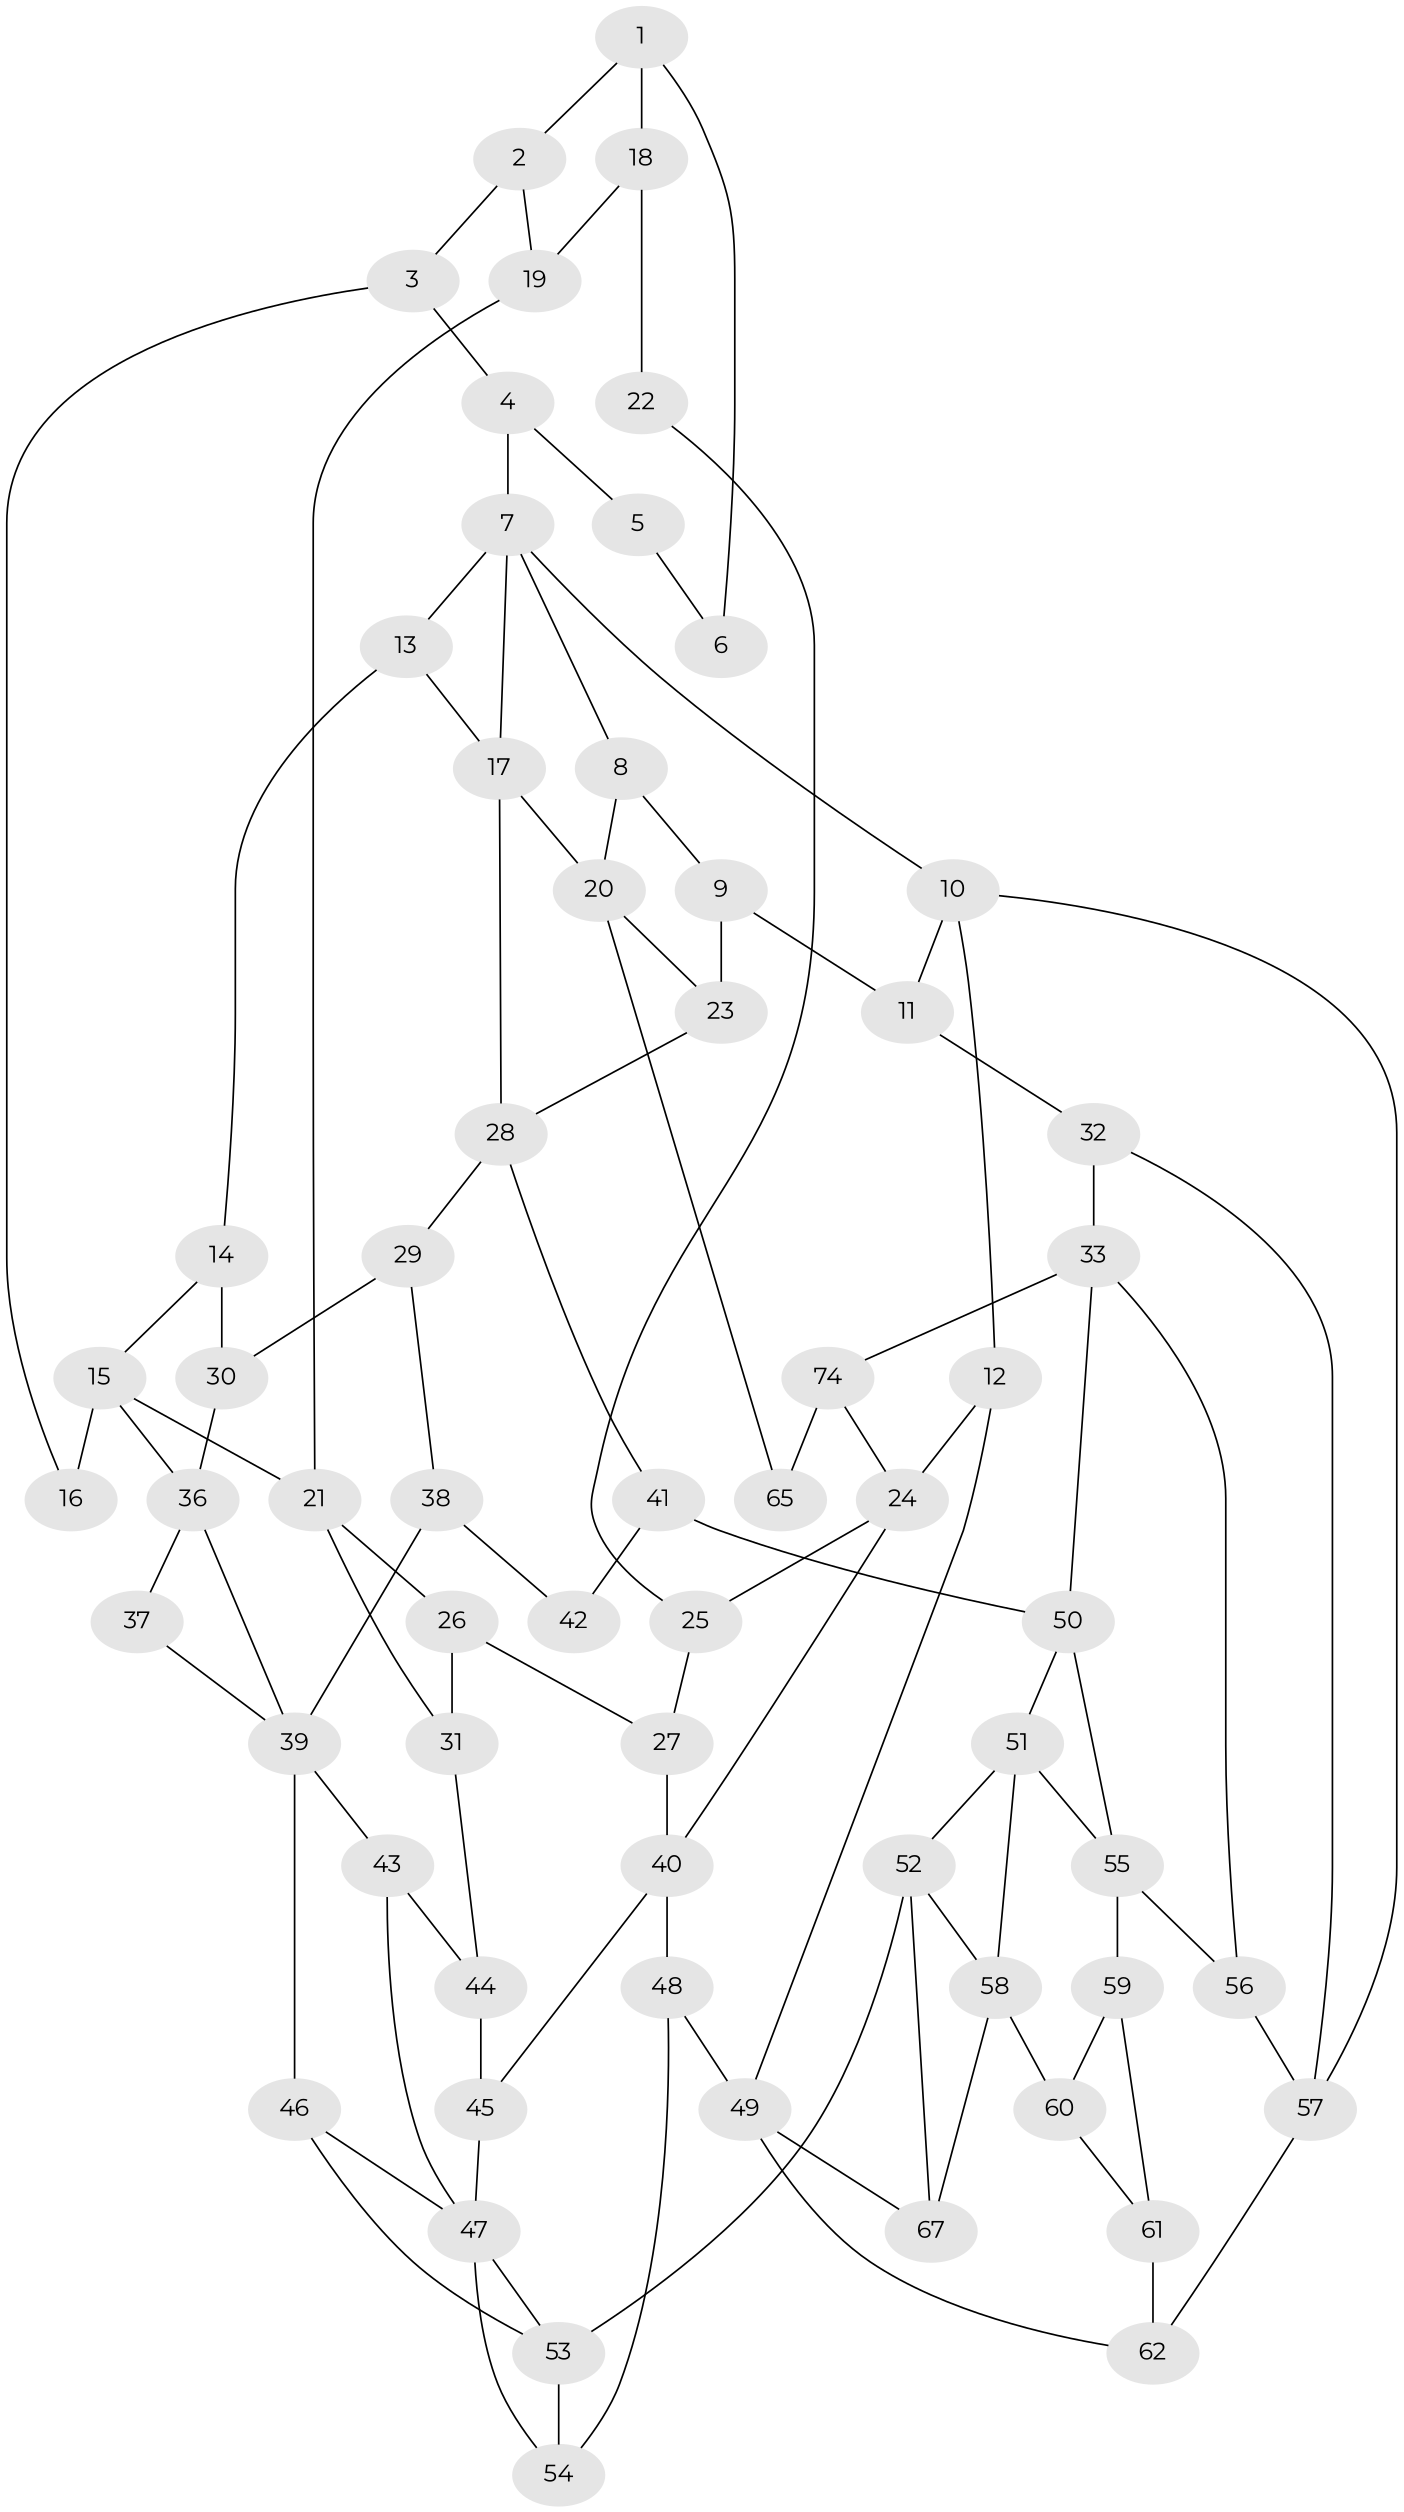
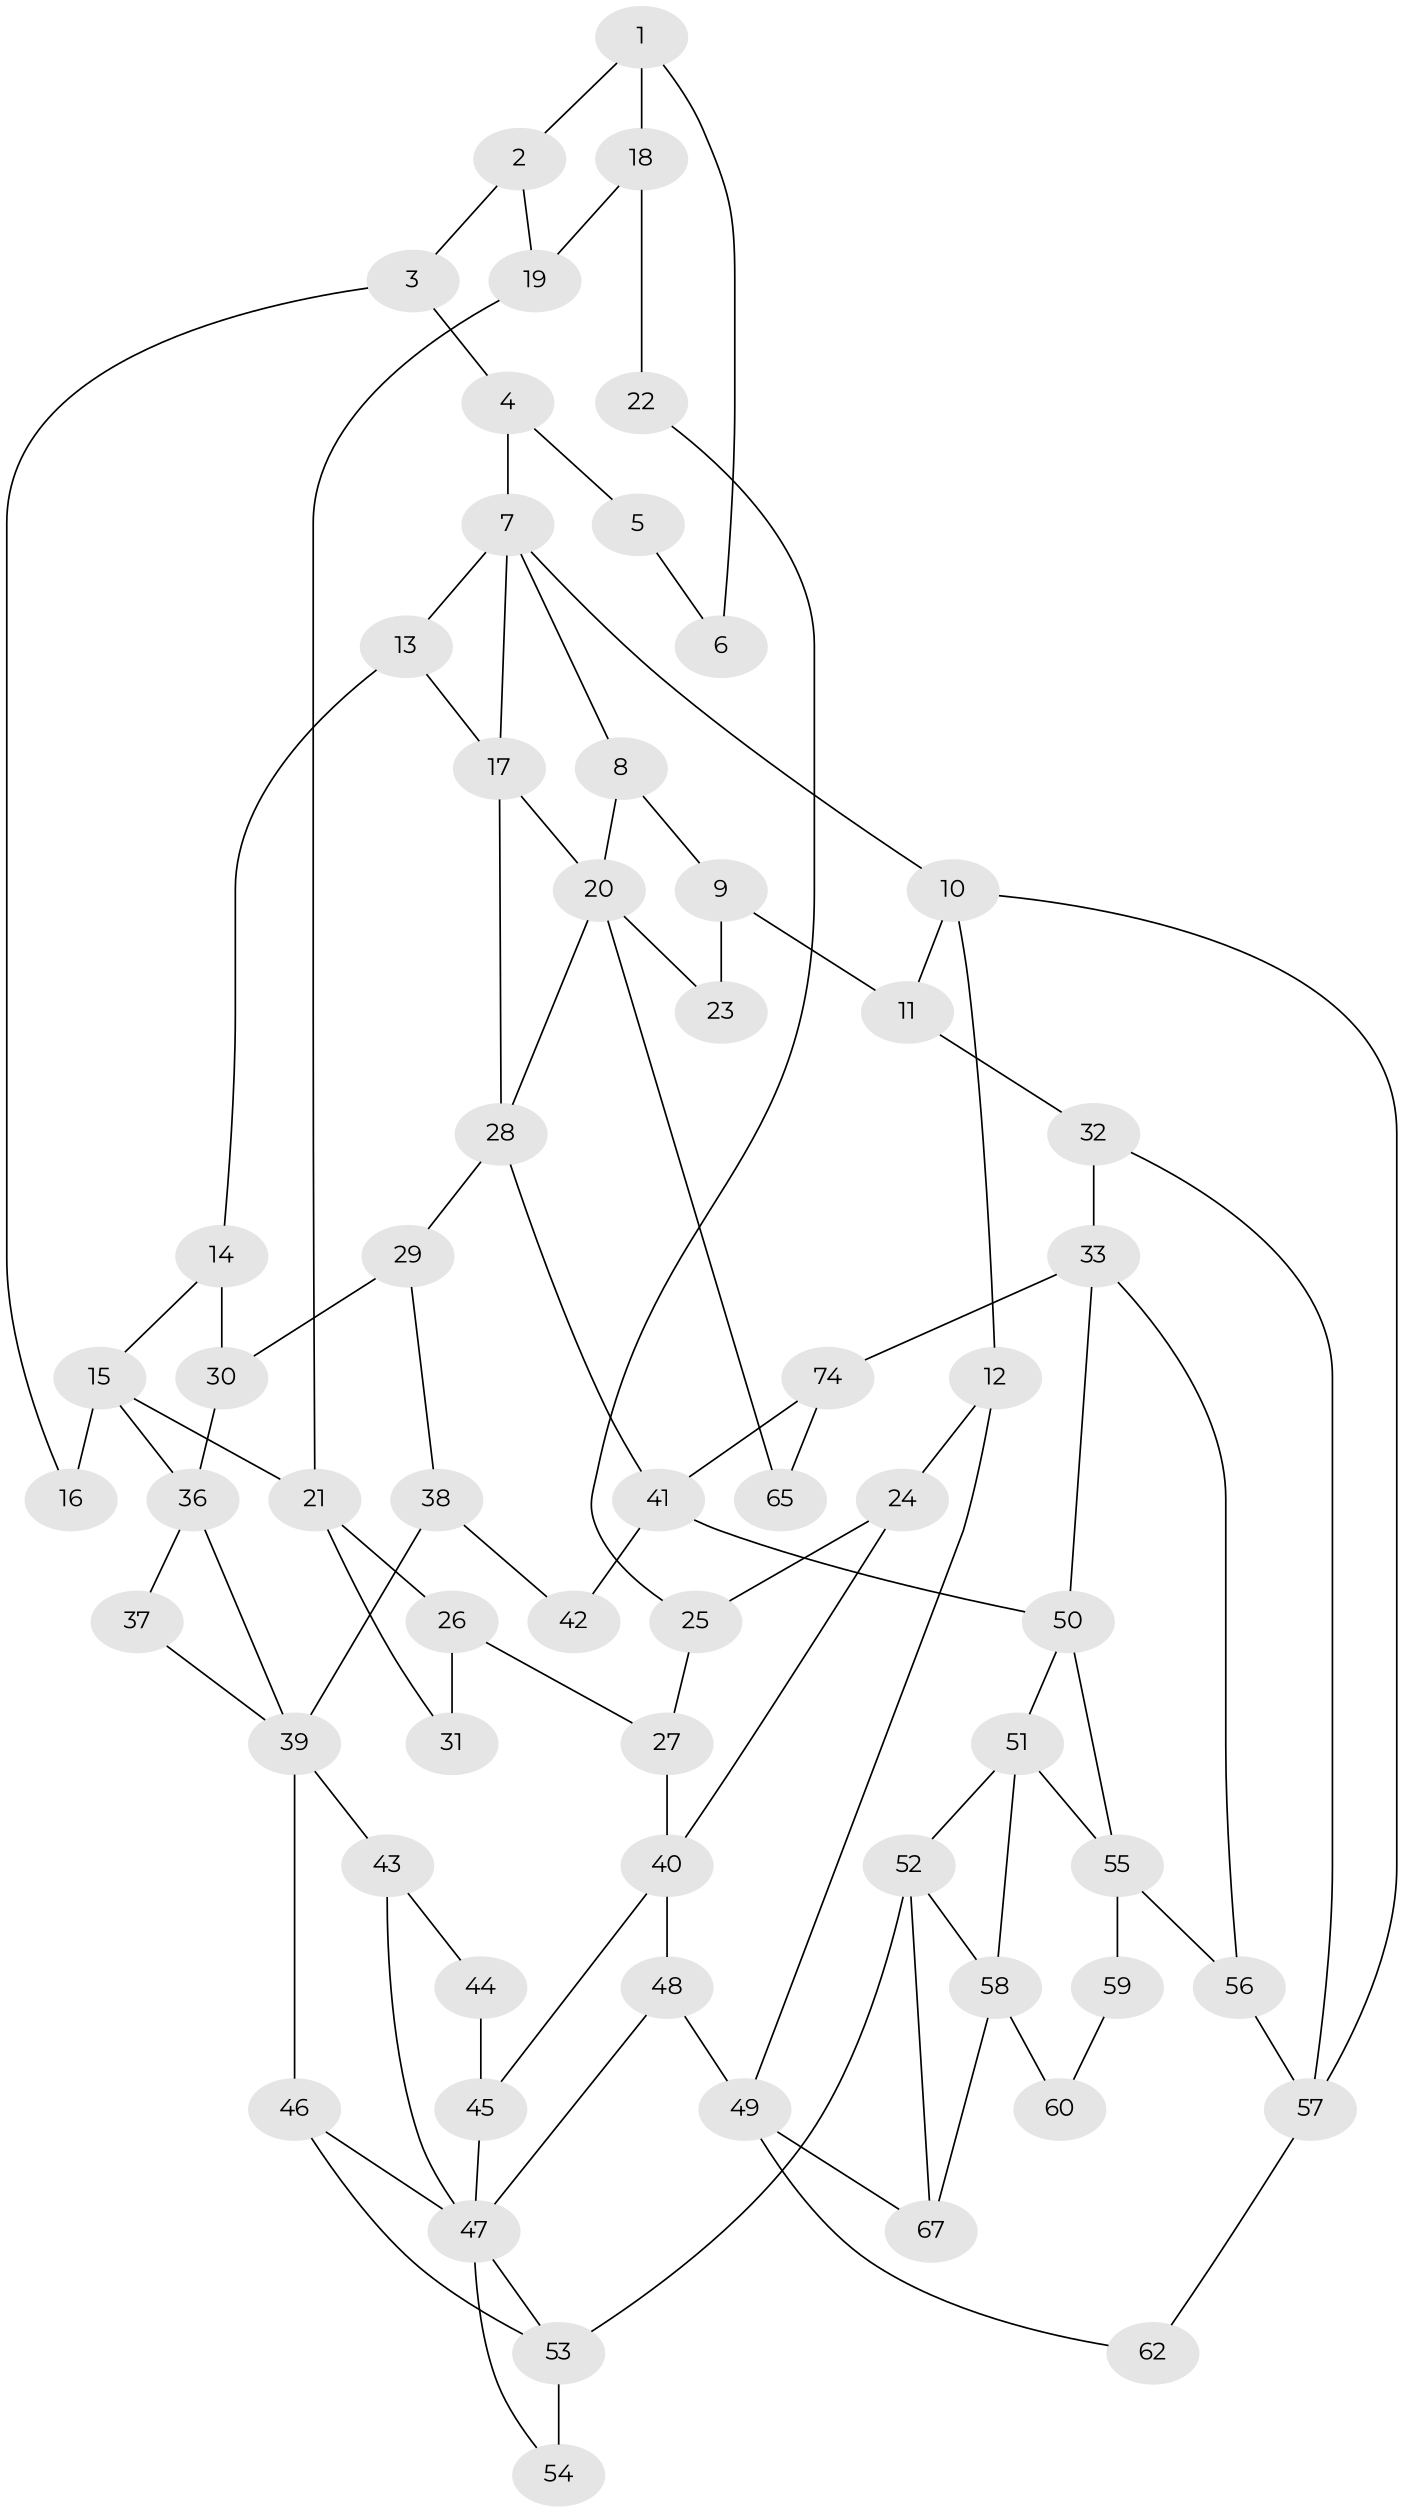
edge "23" -- "28": now "20" -- "28"
edge "74" -- "24": now "74" -- "41"
edge "31" -- "44": removed
node "61": removed
edge "48" -- "54": now "48" -- "47"
